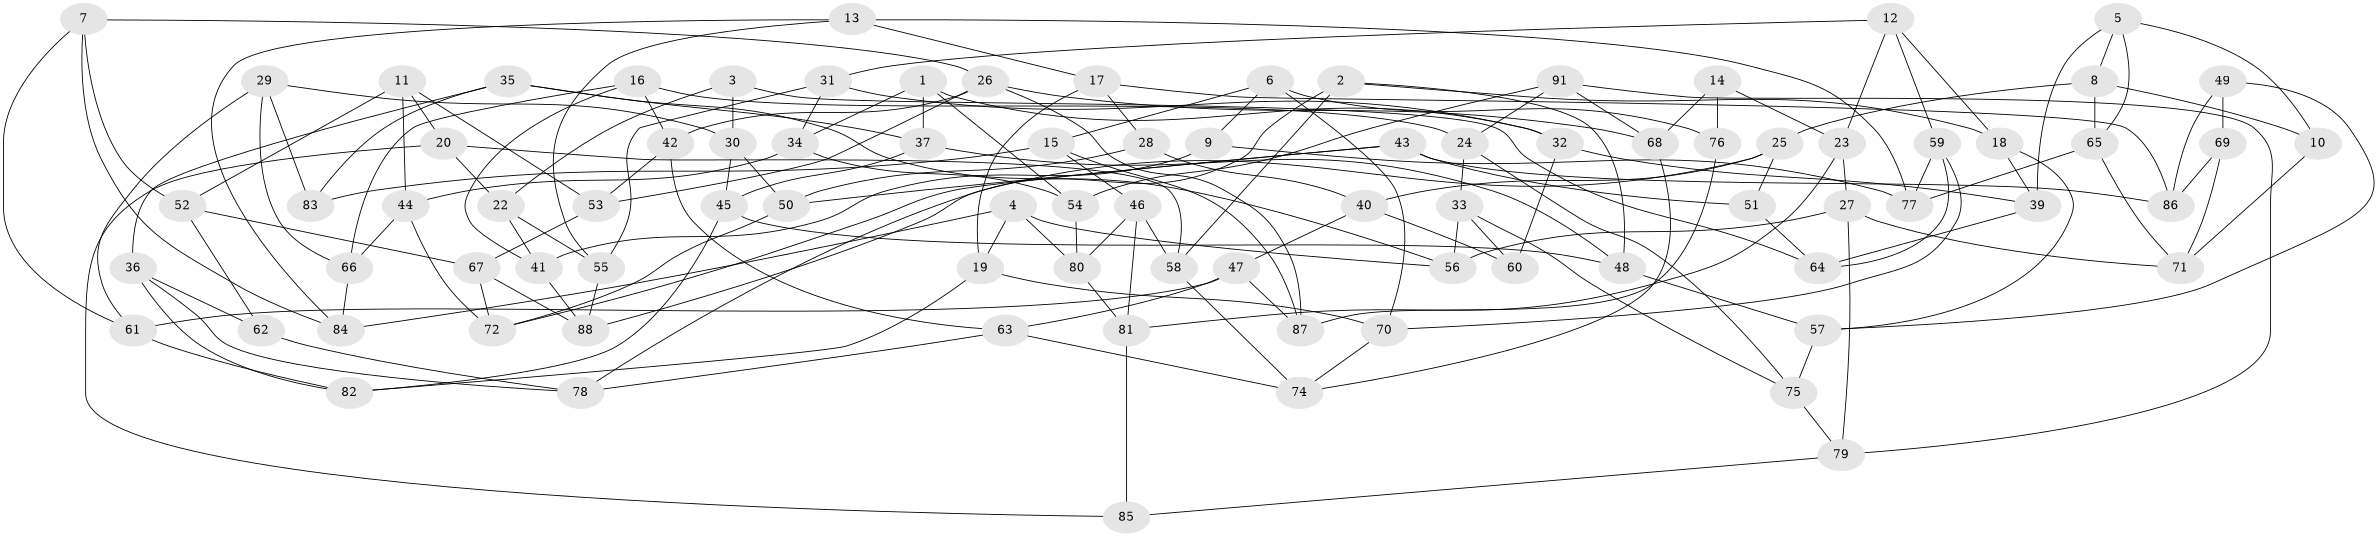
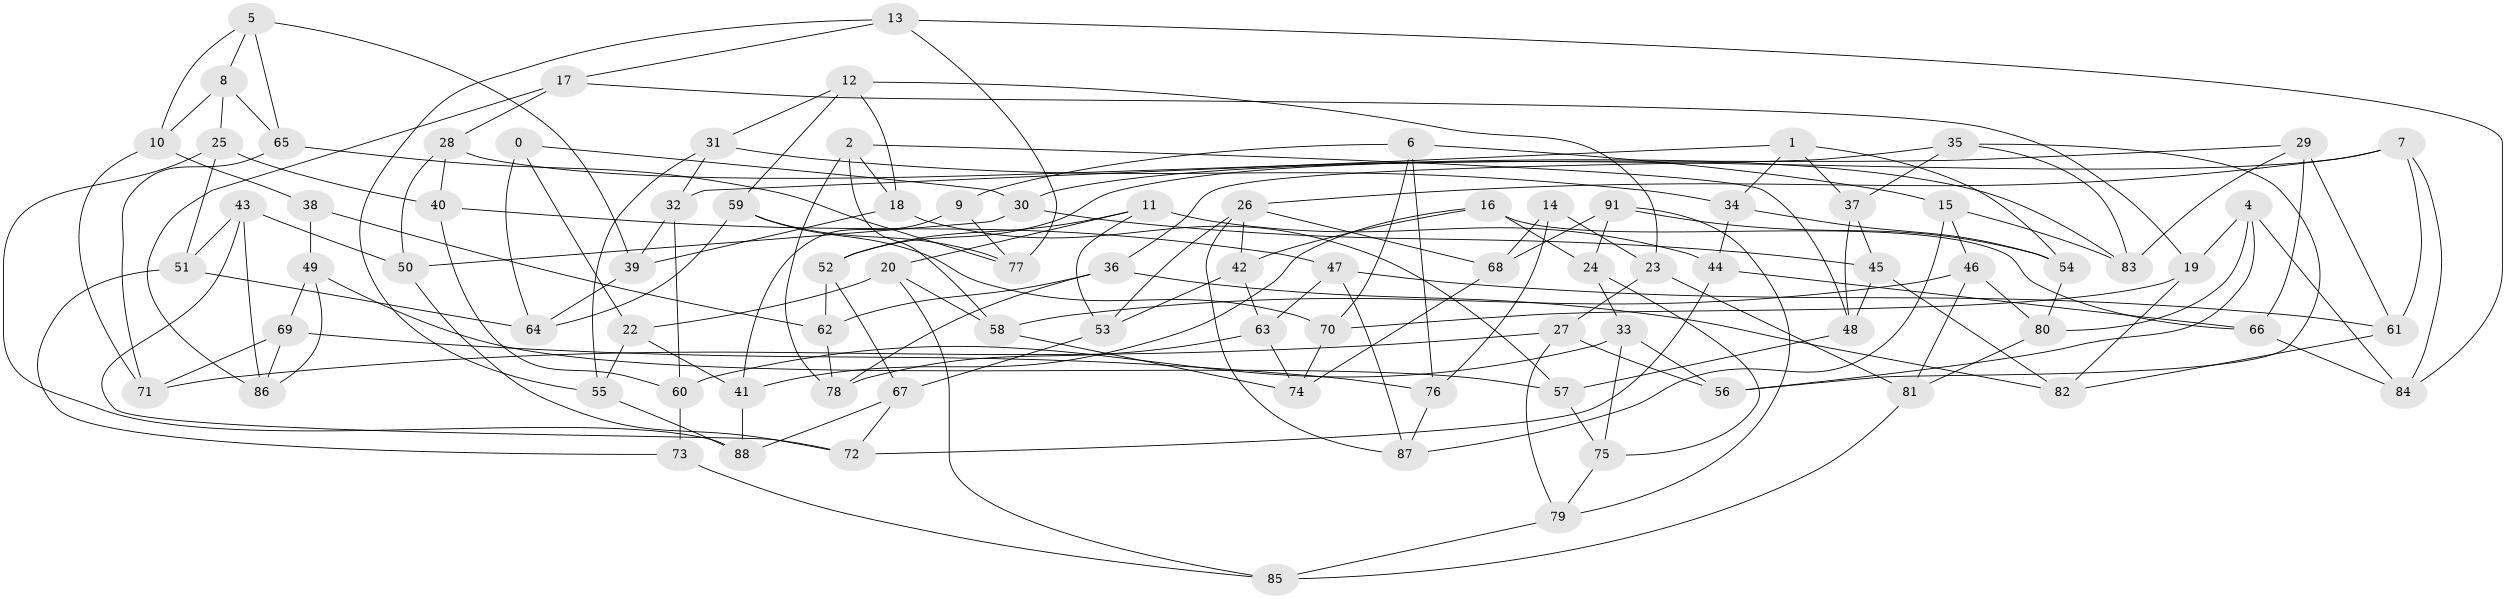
node "3": label "3" -> "0"
edge "28" -- "83": added
node "38": added
edge "69" -- "76": added
node "73": added
